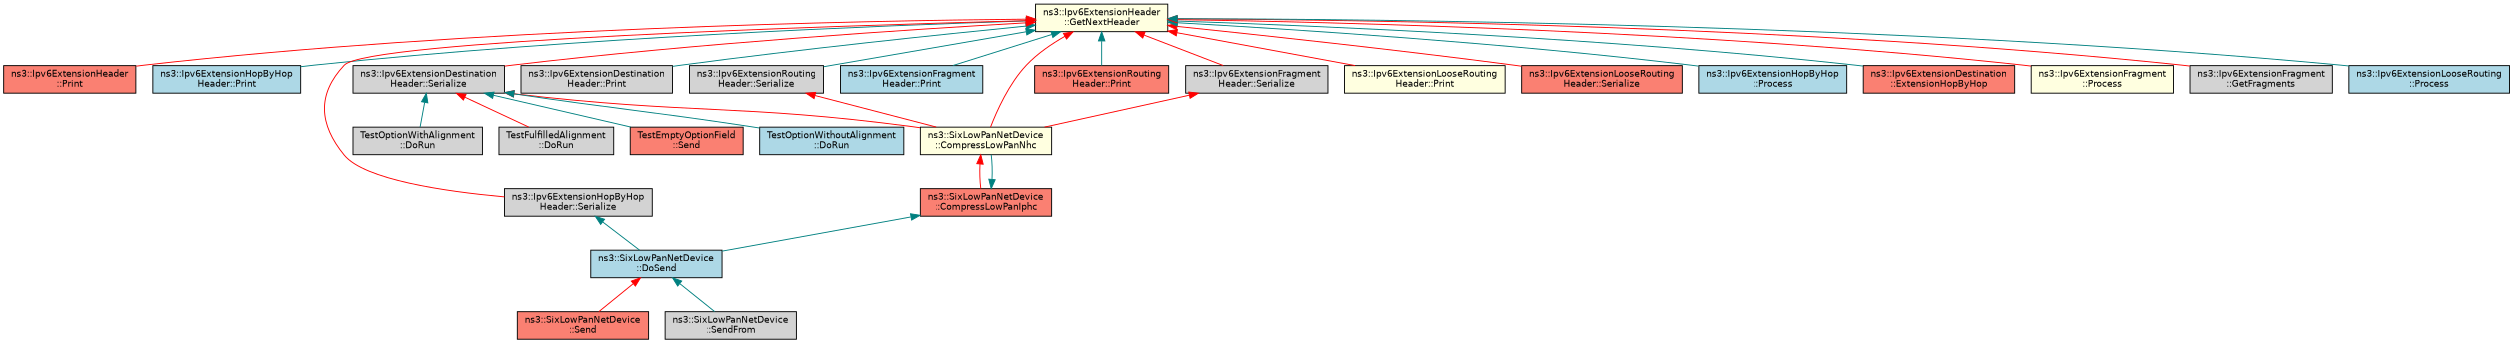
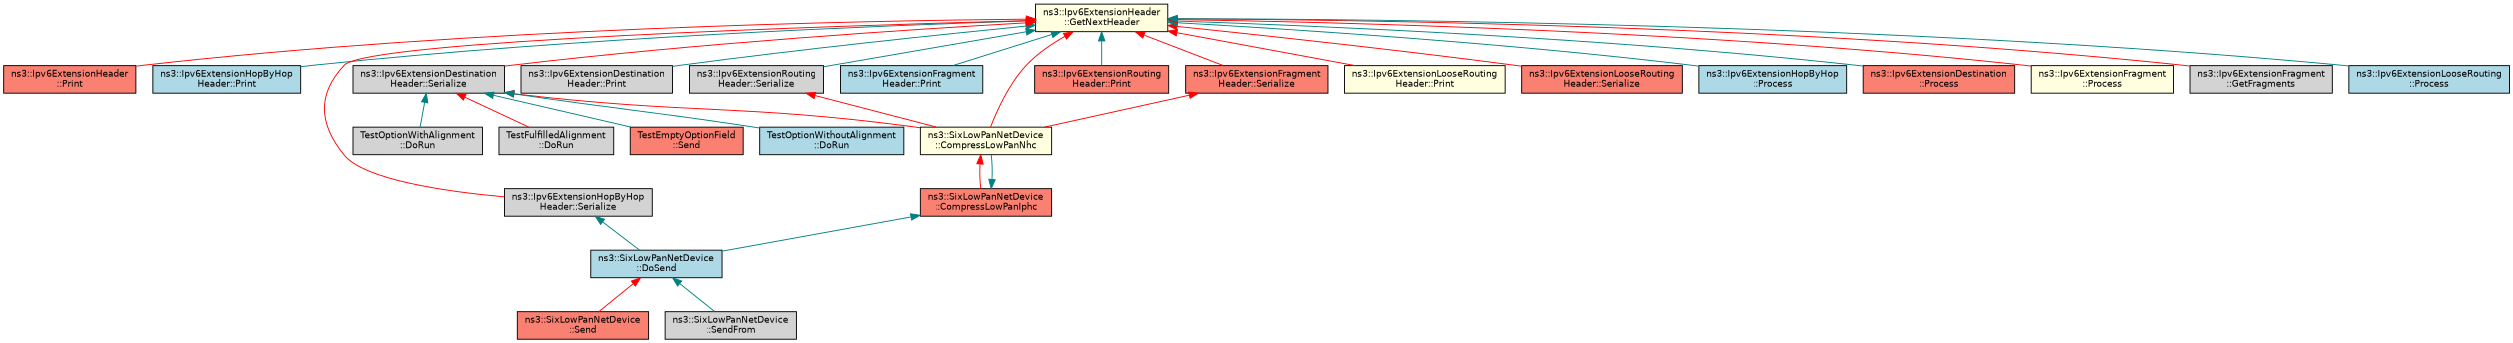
node "ns3::Ipv6ExtensionFragment Header::Serialize": fillcolor lightgrey -> salmon
node "ns3::Ipv6ExtensionDestination ::ExtensionHopByHop": label "ns3::Ipv6ExtensionDestination ::ExtensionHopByHop" -> "ns3::Ipv6ExtensionDestination ::Process"
